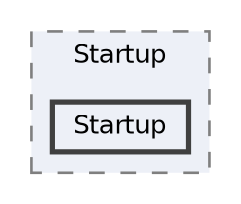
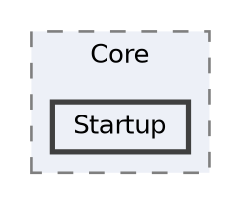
cluster "Startup": label "Startup" -> "Core"
